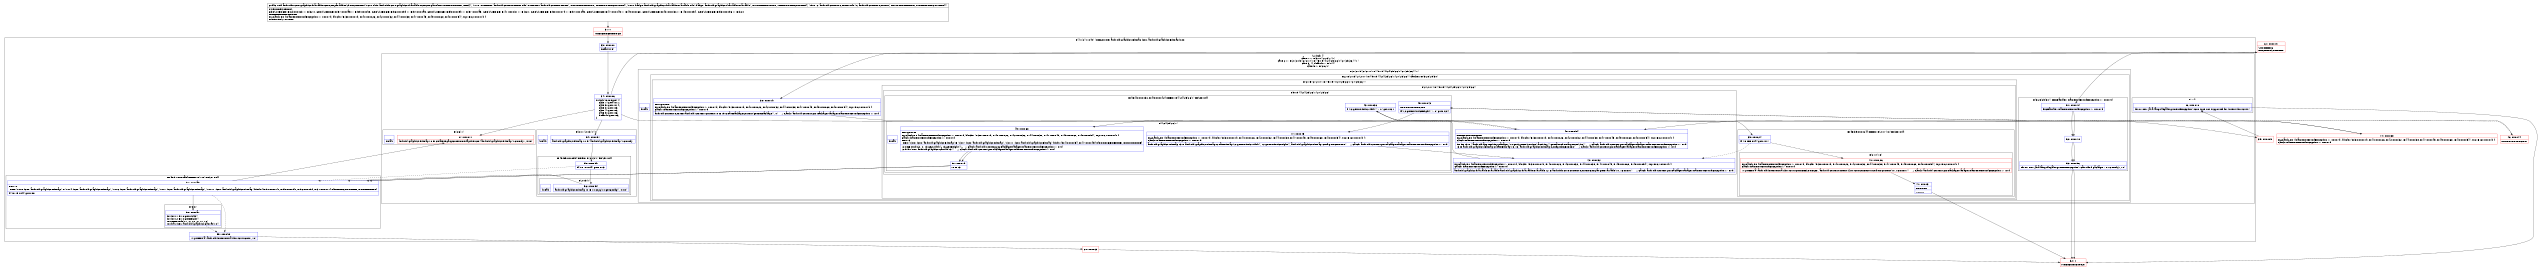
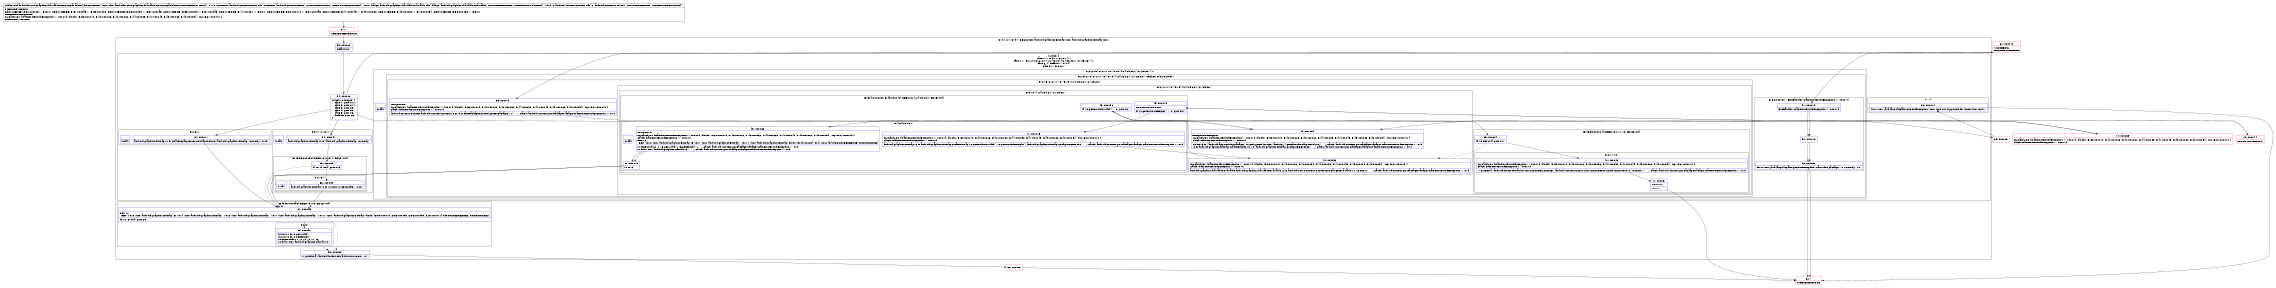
node "37: 0x0011": color red -> blue
edge "57: 0x00a5" -> "37: 0x0011": reversed
node "40: 0x0026": color red -> blue
